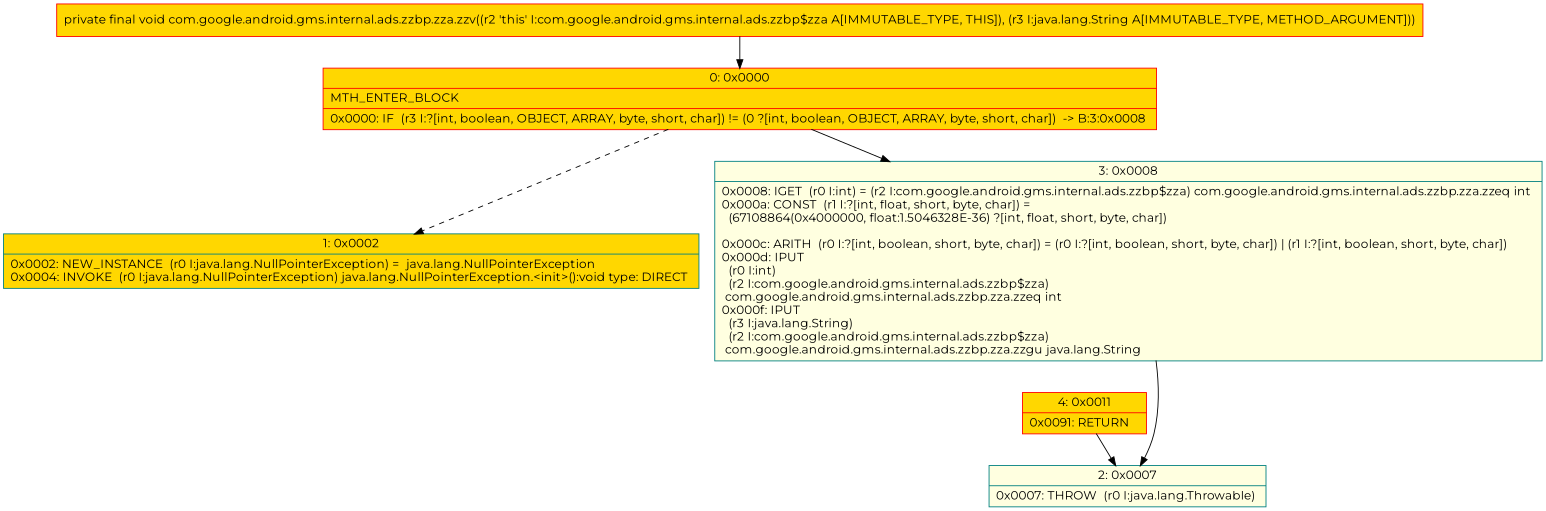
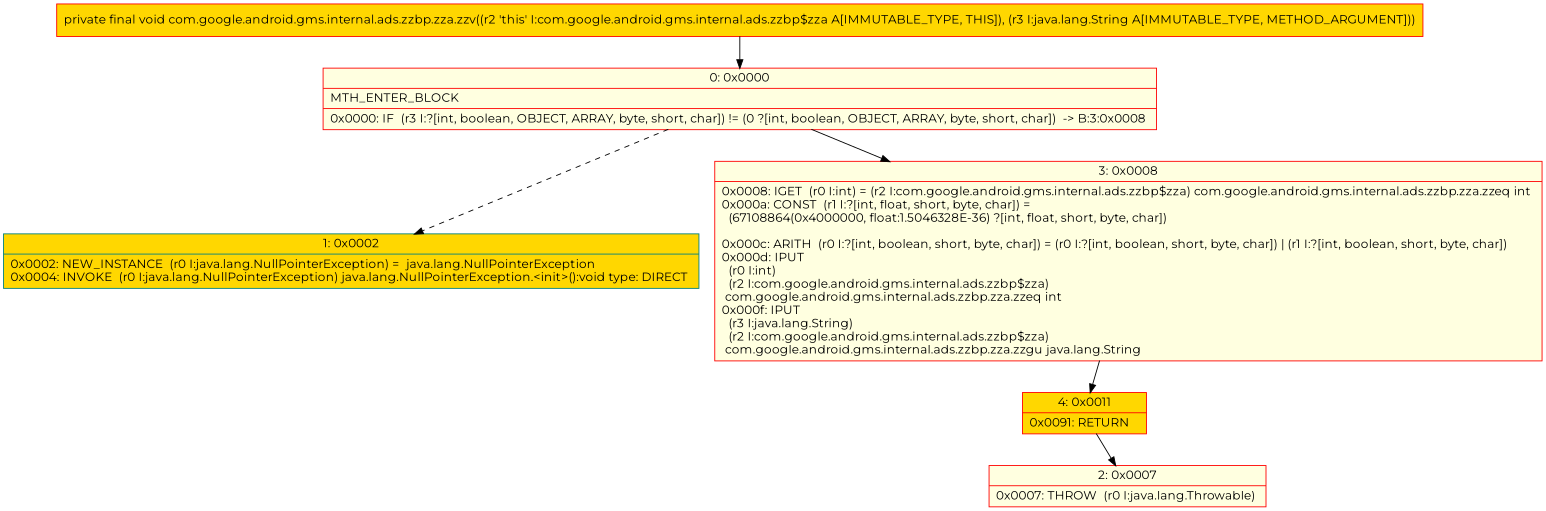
node "0: 0x0000": fillcolor gold -> lightyellow
node "3: 0x0008": color teal -> red
edge "3: 0x0008" -> "2: 0x0007": now "3: 0x0008" -> "4: 0x0011"
node "2: 0x0007": color teal -> red
